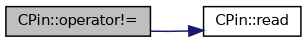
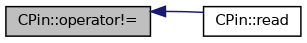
edge "CPin::operator!=" -> "CPin::read": reversed
